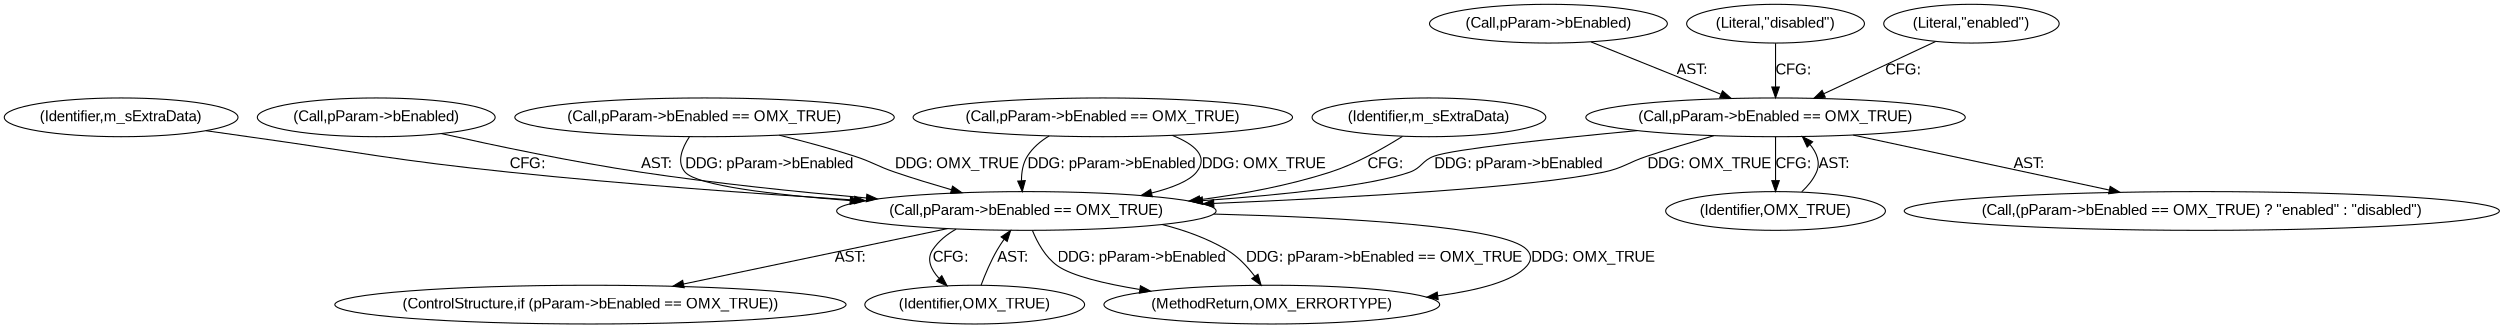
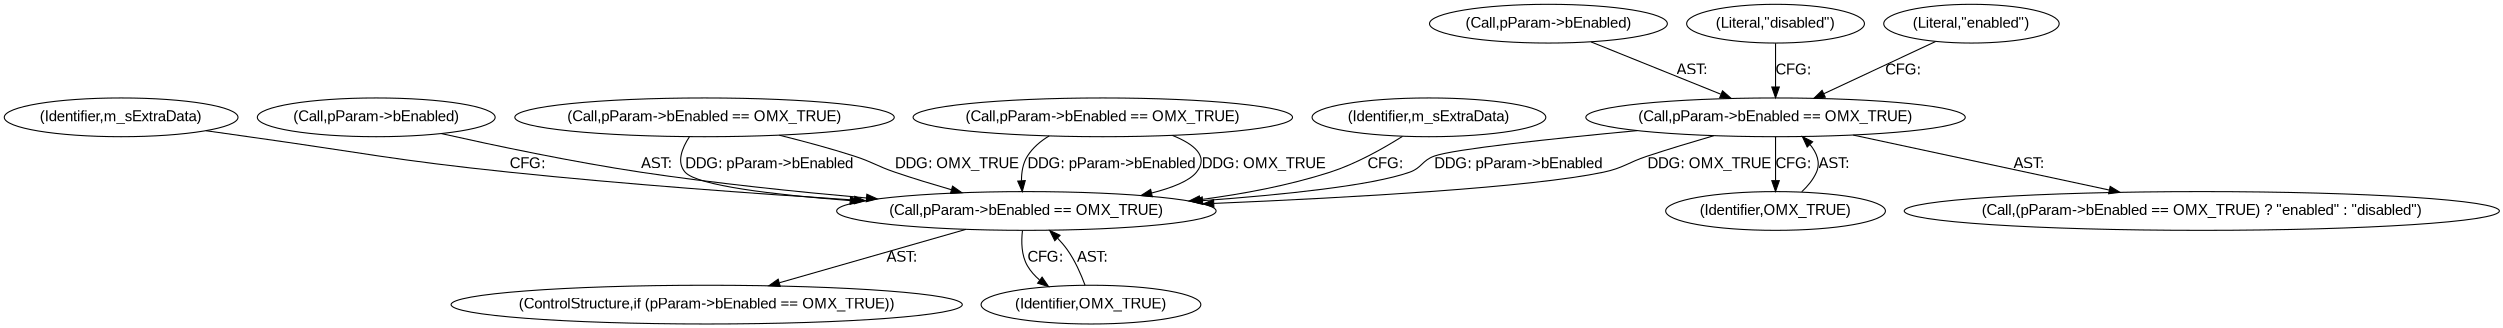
node "(MethodReturn,OMX_ERRORTYPE)": removed
